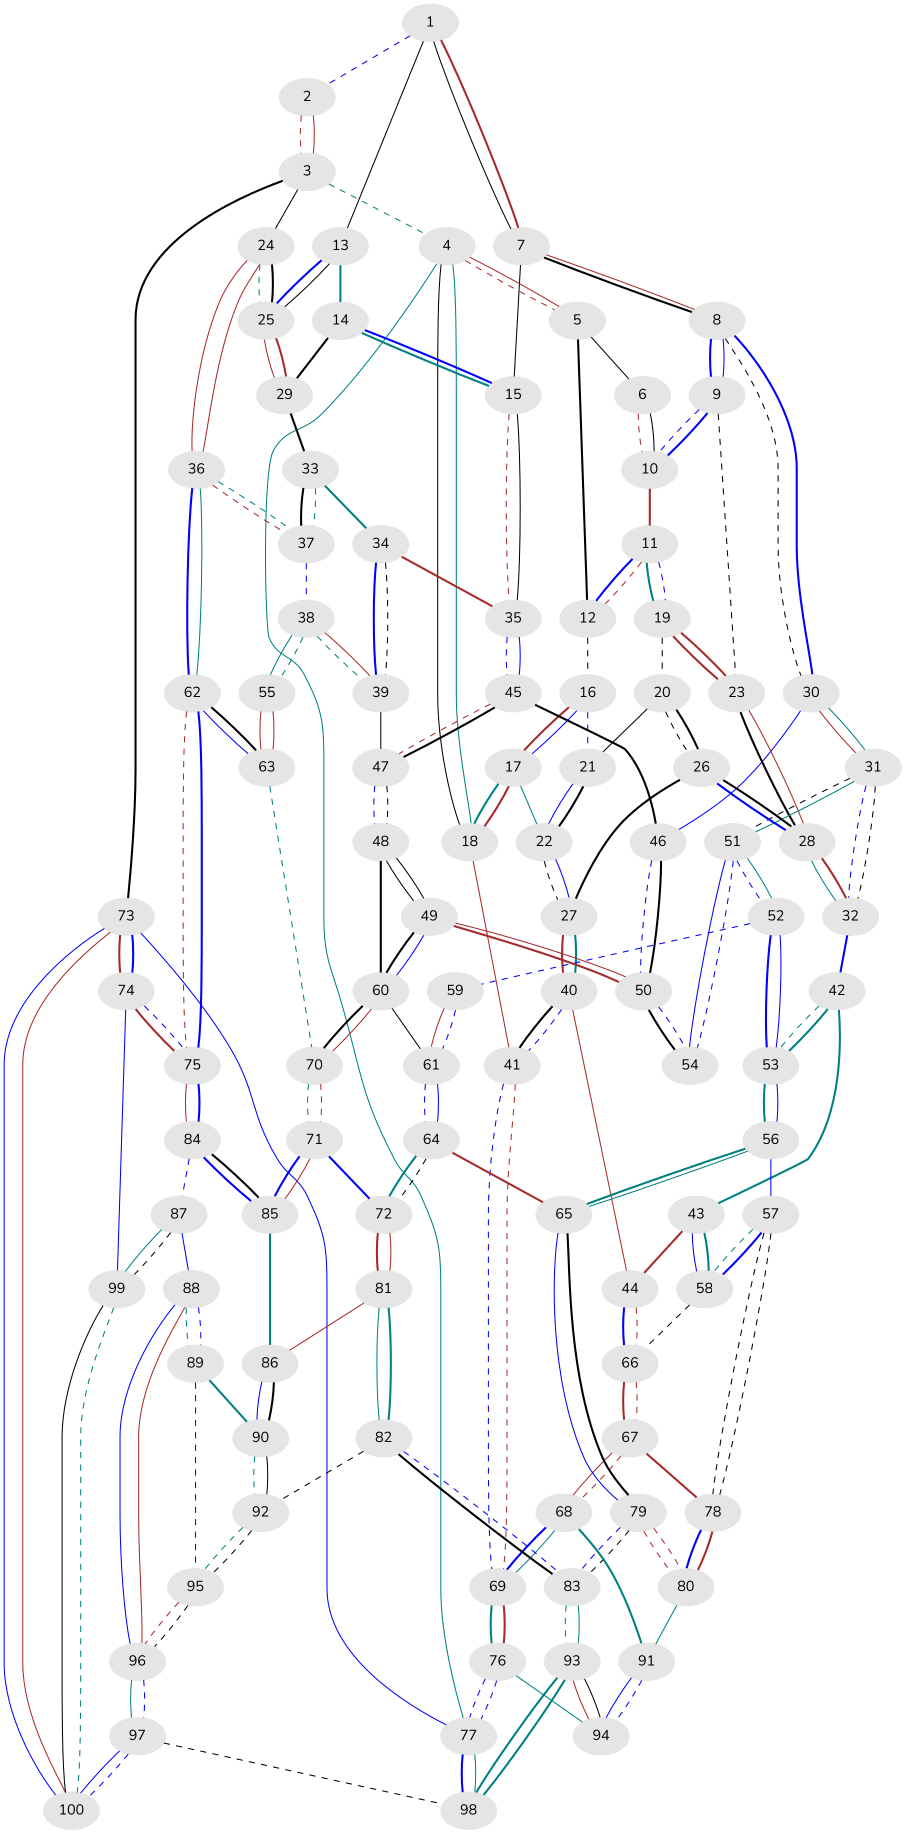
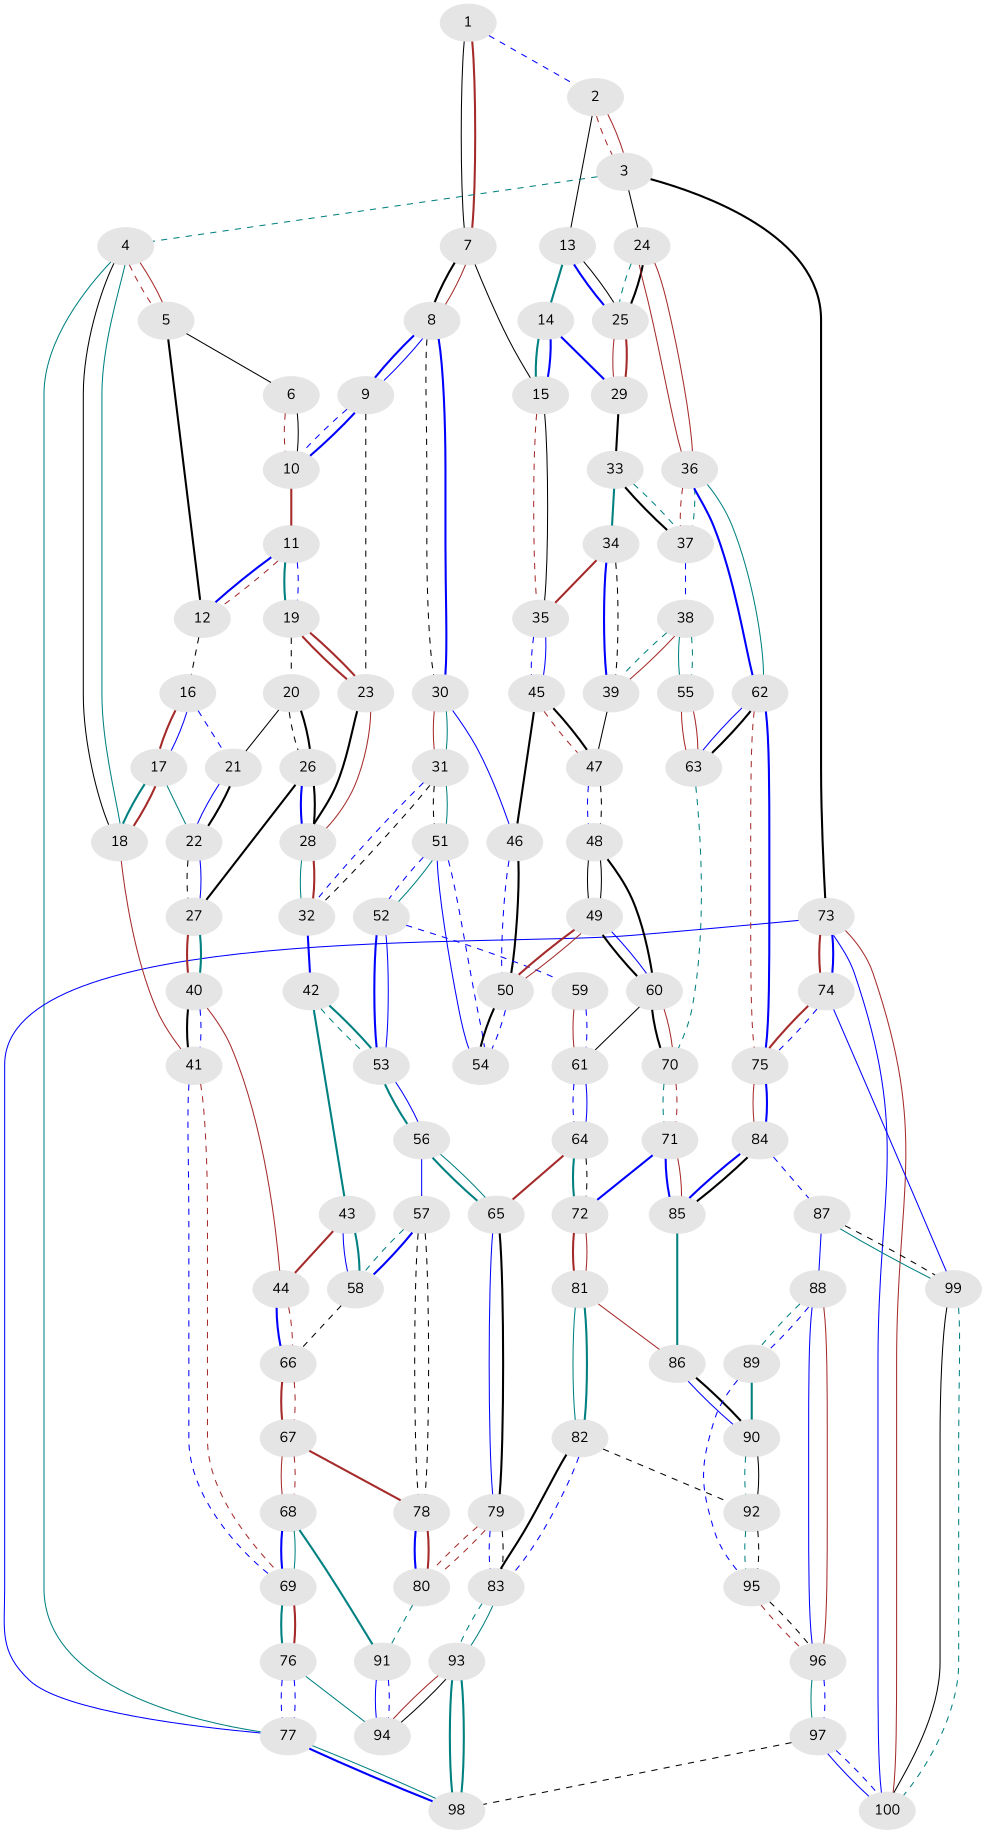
edge "1" -- "13": now "2" -- "13"
edge "14" -- "29": color black -> blue
edge "80" -- "91": style solid -> dashed
